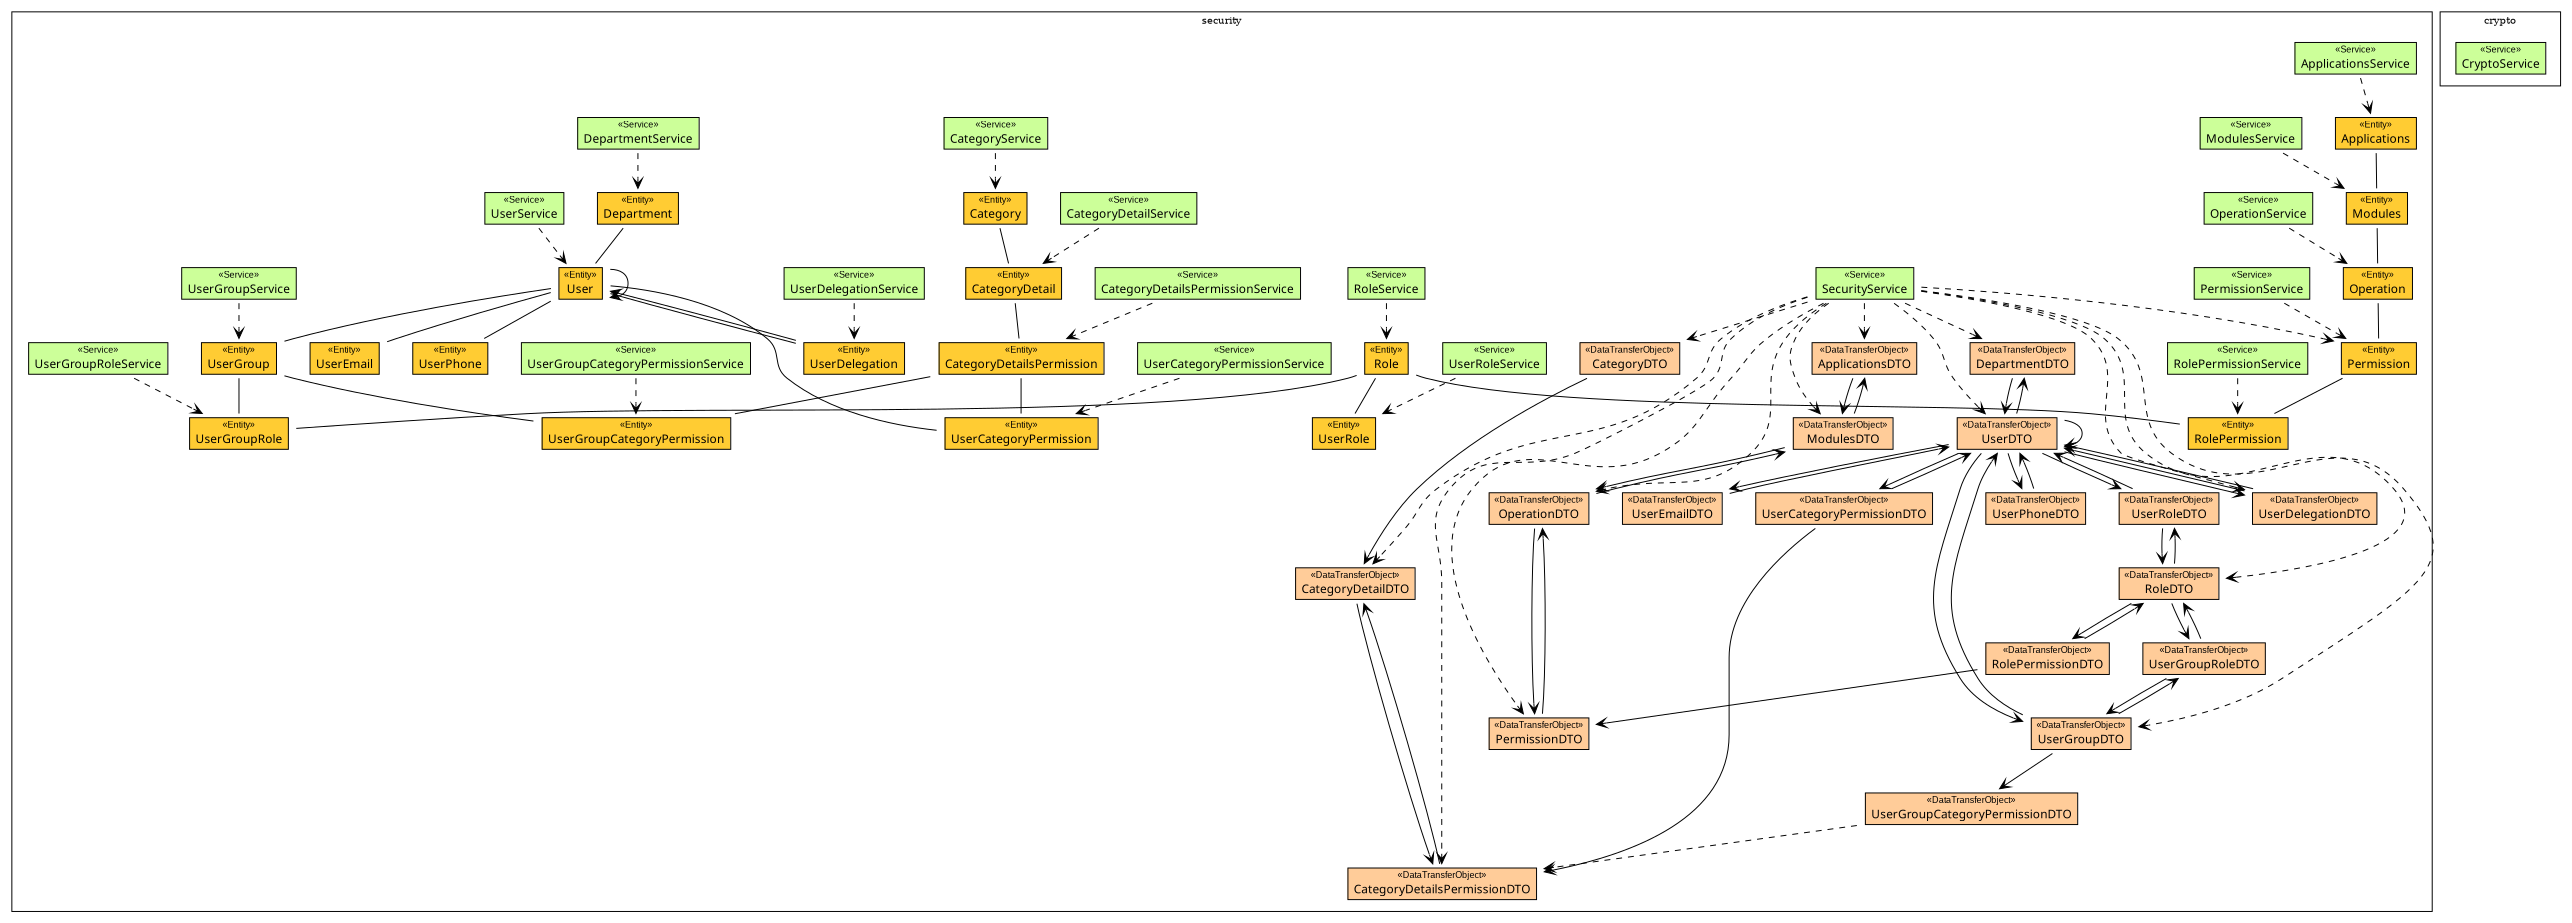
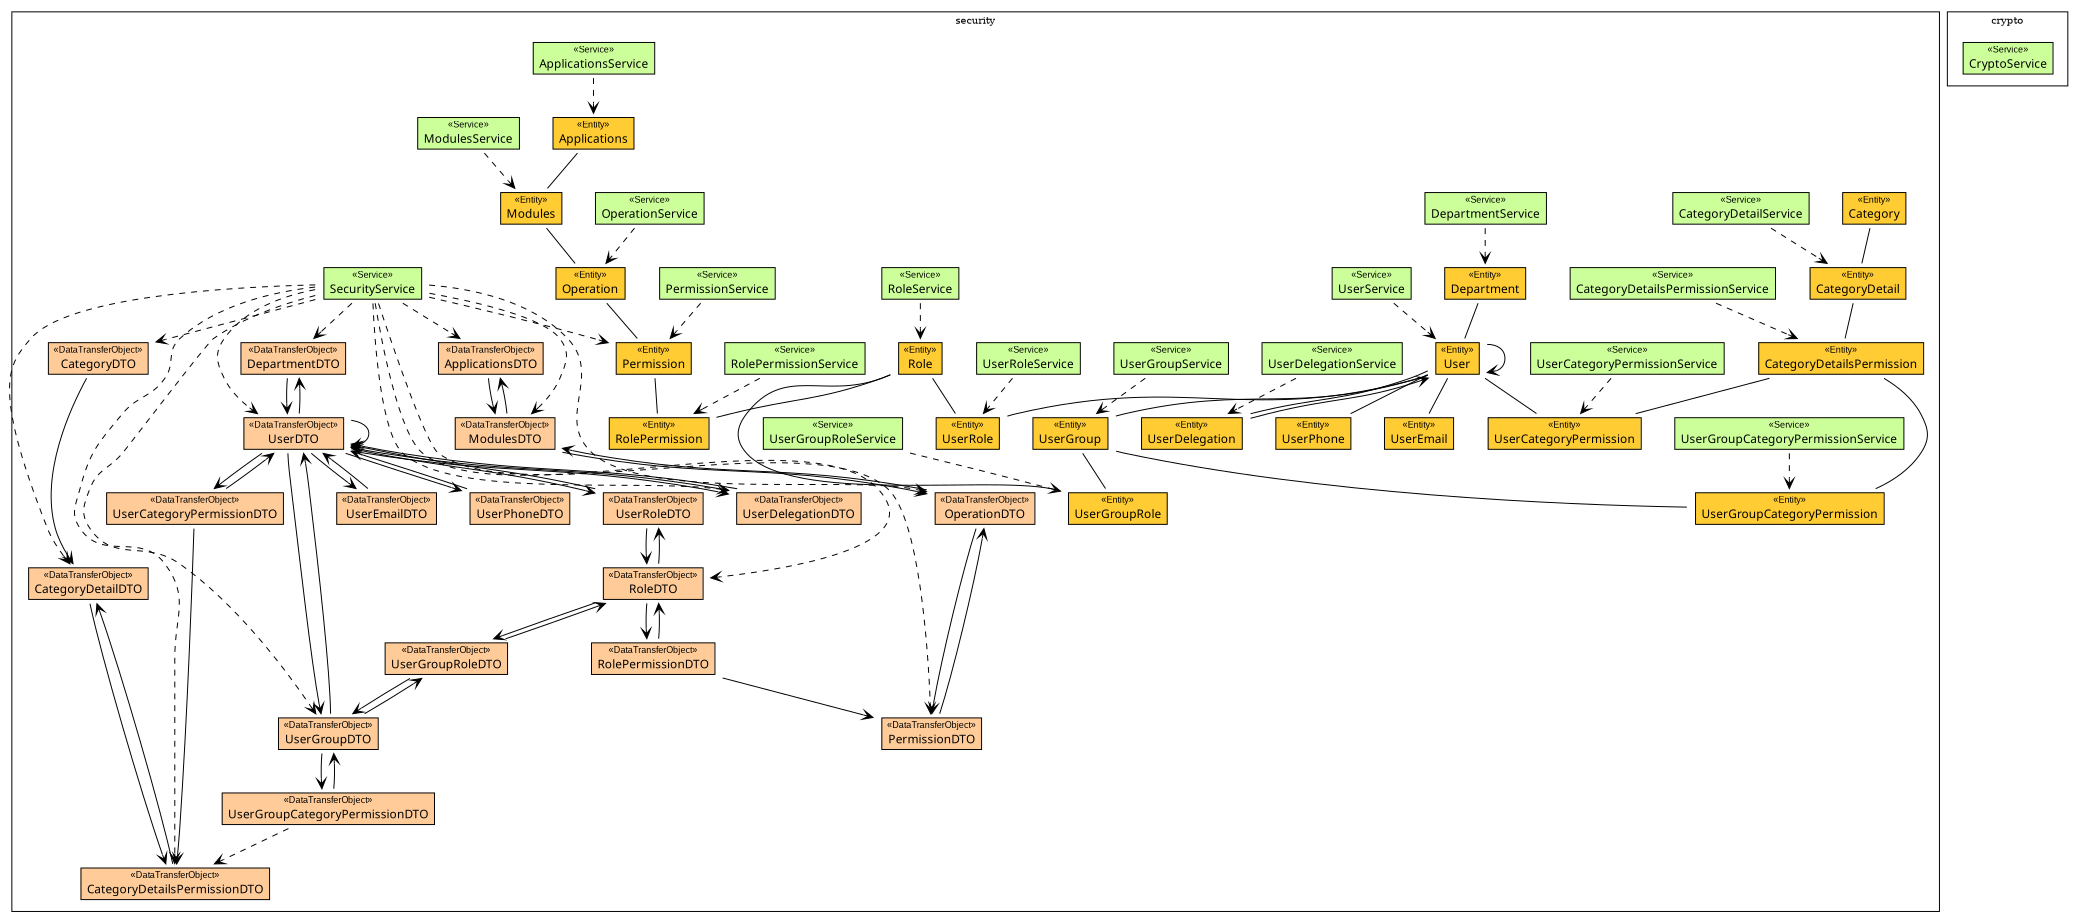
node "CategoryService": removed
edge "User" -- "UserRole": added
edge "UserGroupCategoryPermissionDTO" -> "UserGroupDTO": added
